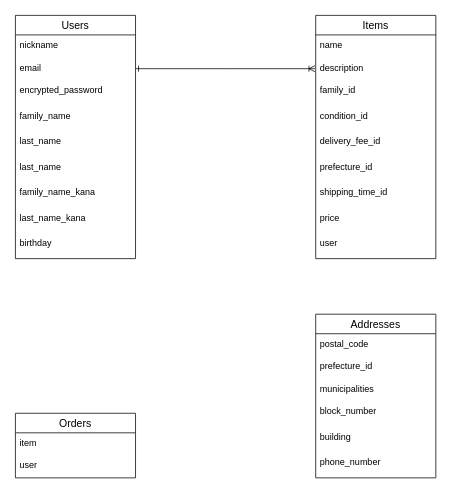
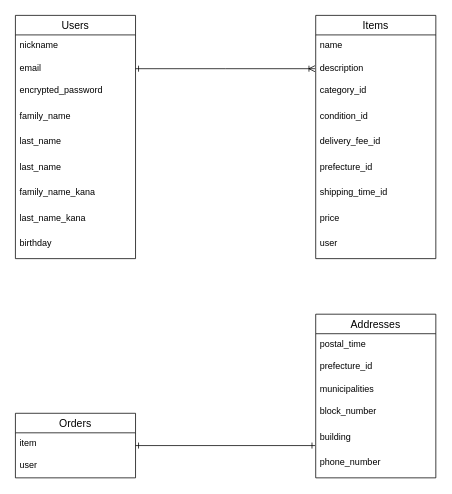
node "family_id": label "family_id" -> "category_id"
node "postal_code": label "postal_code" -> "postal_time"
edge "building" -- "Orders": added
